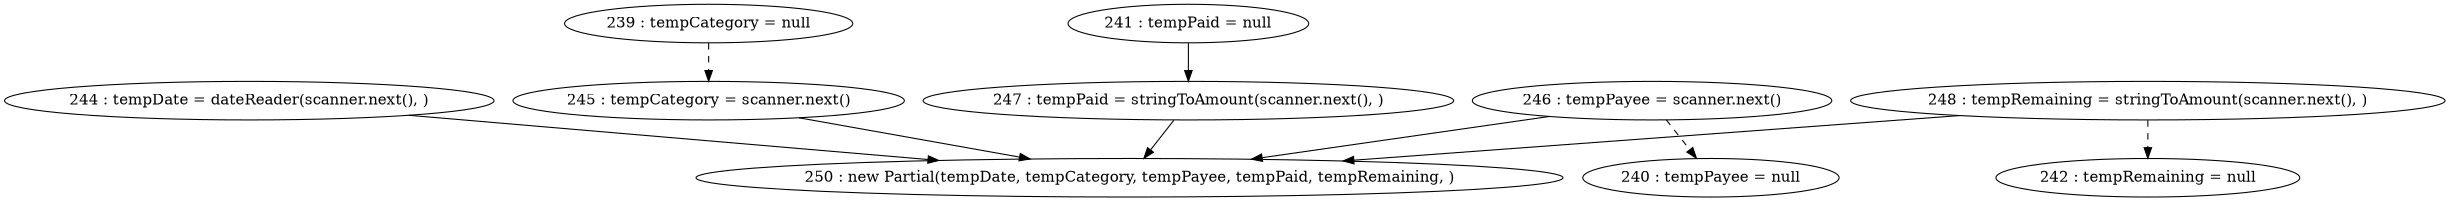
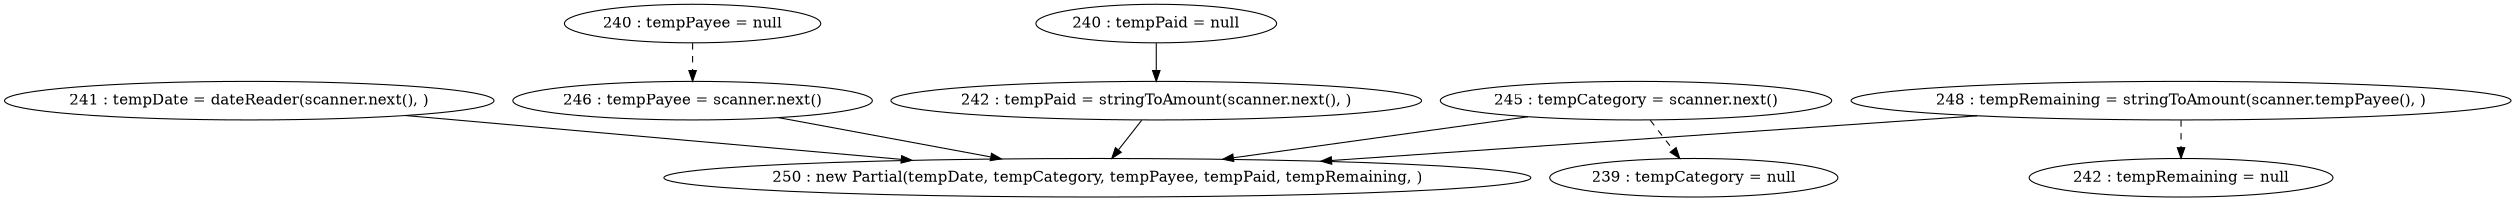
node "241 : tempPaid = null": label "241 : tempPaid = null" -> "240 : tempPaid = null"
edge "239 : tempCategory = null" -> "245 : tempCategory = scanner.next()": reversed
node "244 : tempDate = dateReader(scanner.next(), )": label "244 : tempDate = dateReader(scanner.next(), )" -> "241 : tempDate = dateReader(scanner.next(), )"
node "247 : tempPaid = stringToAmount(scanner.next(), )": label "247 : tempPaid = stringToAmount(scanner.next(), )" -> "242 : tempPaid = stringToAmount(scanner.next(), )"
node "248 : tempRemaining = stringToAmount(scanner.next(), )": label "248 : tempRemaining = stringToAmount(scanner.next(), )" -> "248 : tempRemaining = stringToAmount(scanner.tempPayee(), )"
edge "246 : tempPayee = scanner.next()" -> "240 : tempPayee = null": reversed
